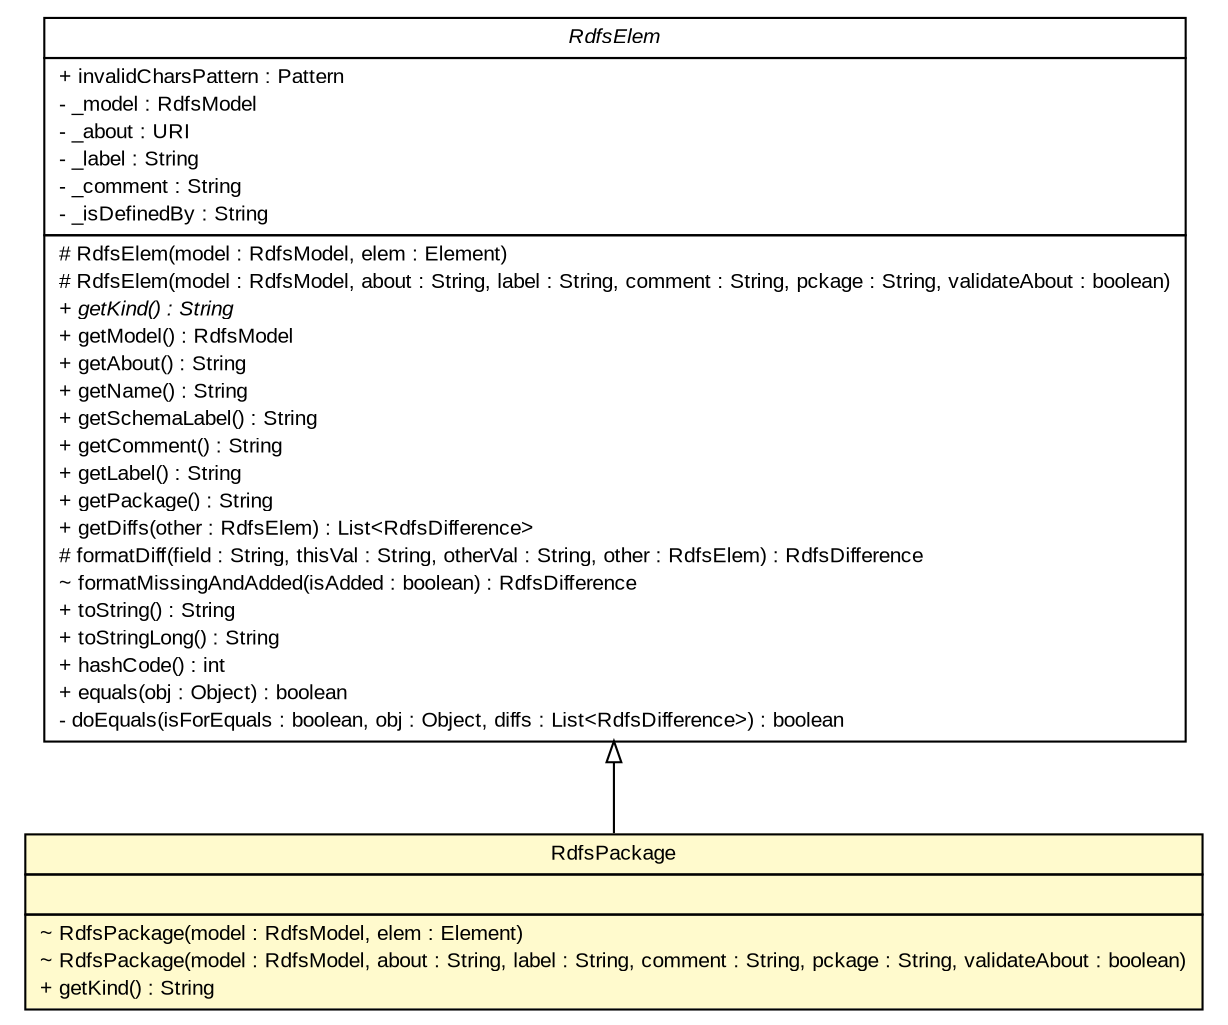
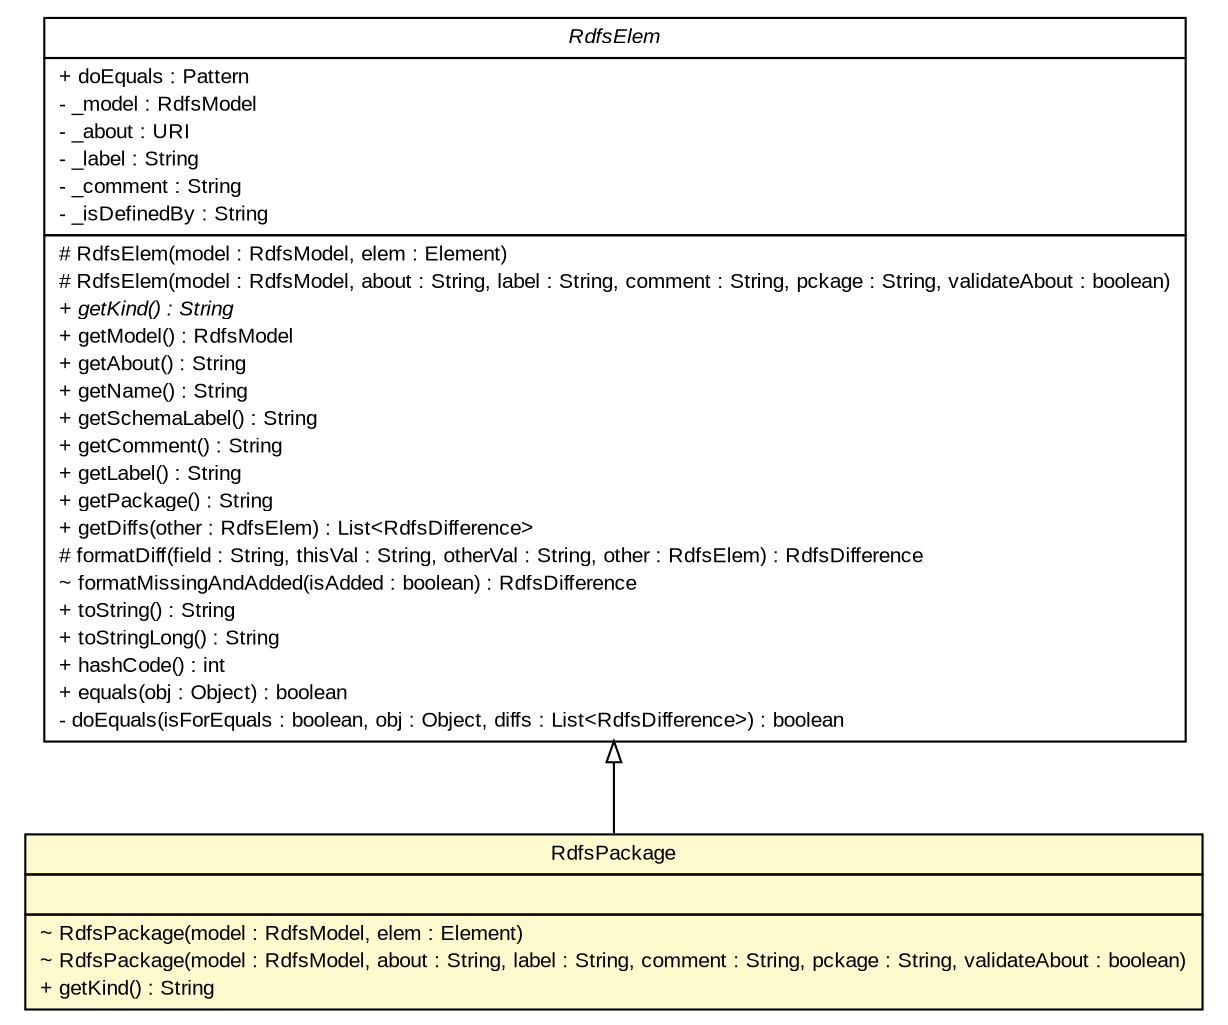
node "RdfsElem": text "+ invalidCharsPattern : Pattern" -> "+ doEquals : Pattern"
